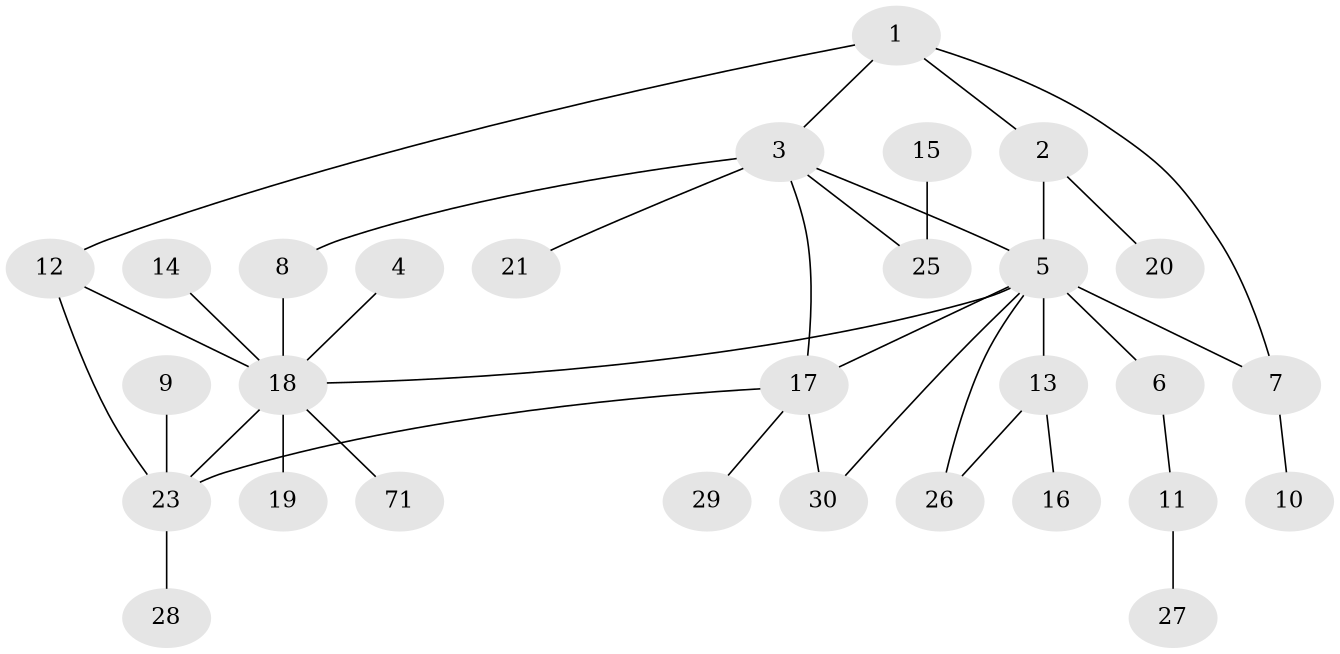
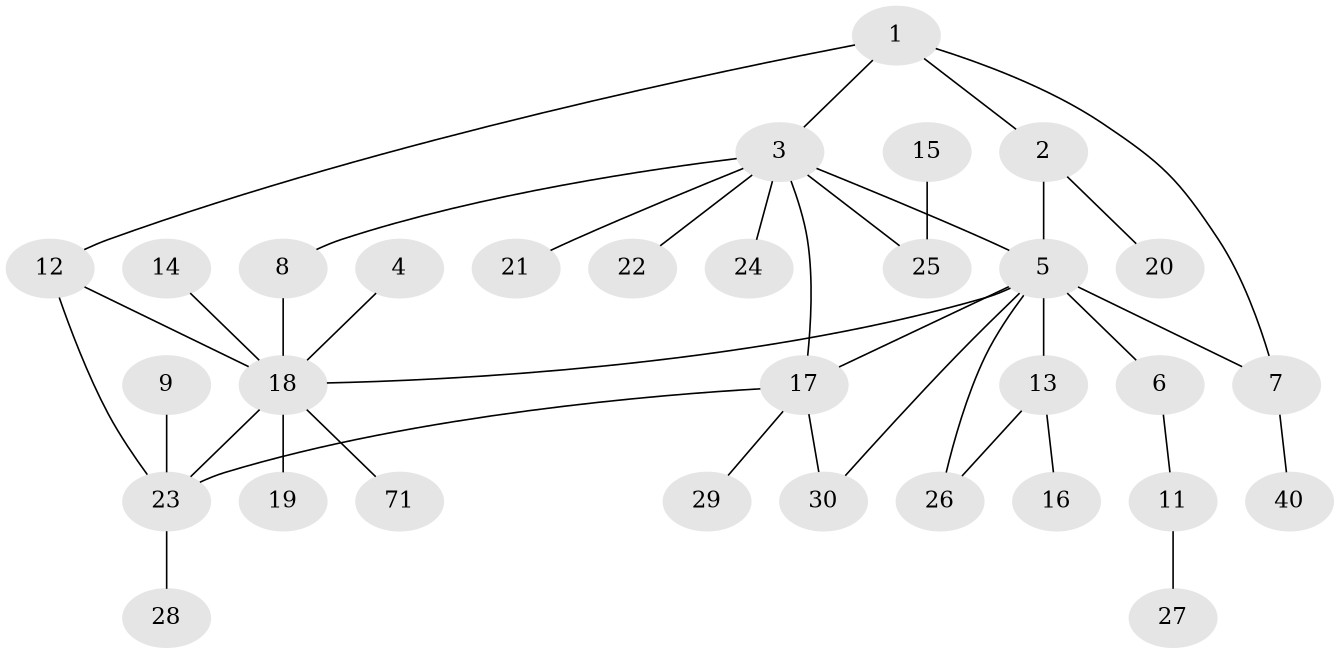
node "22": added
node "24": added
node "10": label "10" -> "40"
